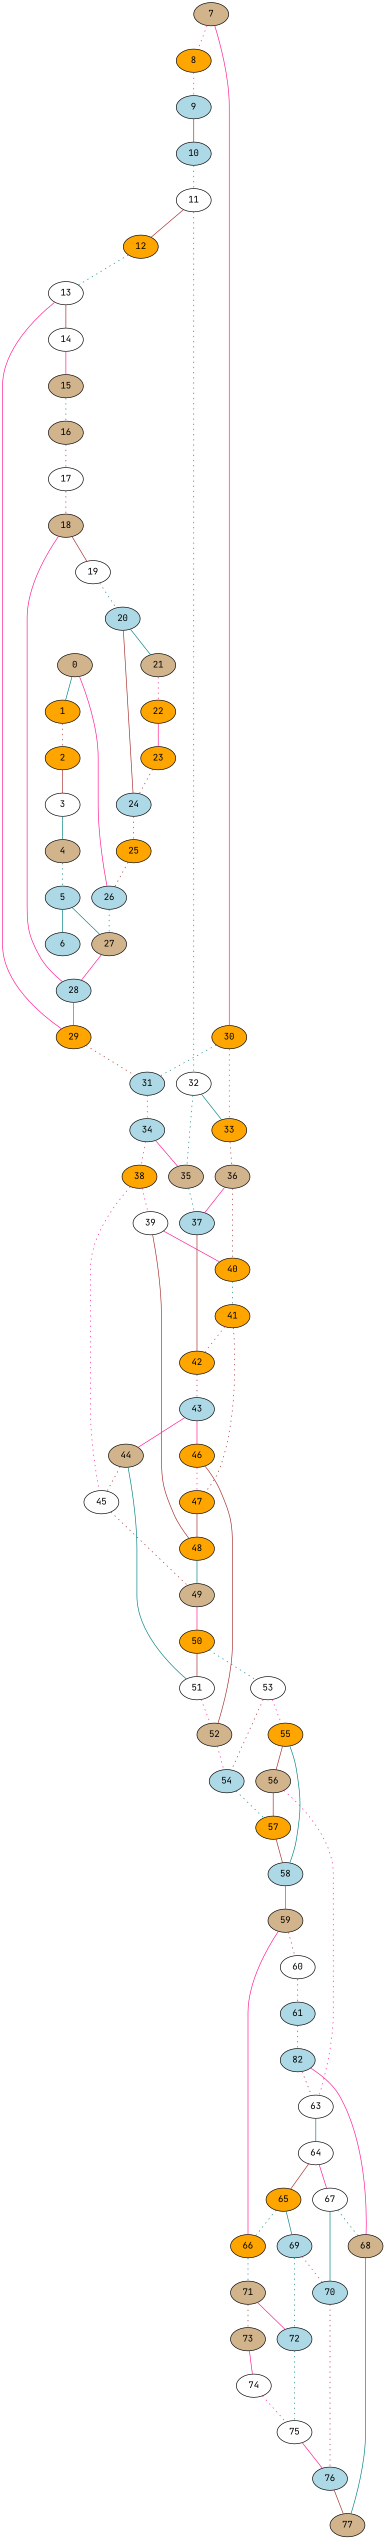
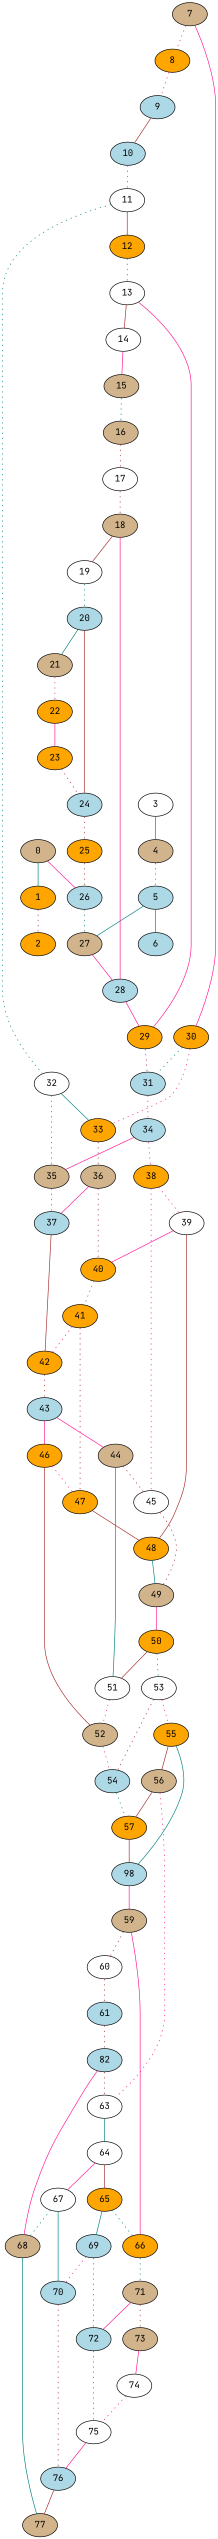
edge "2" -- "3": removed
node "58": label "58" -> "98"
